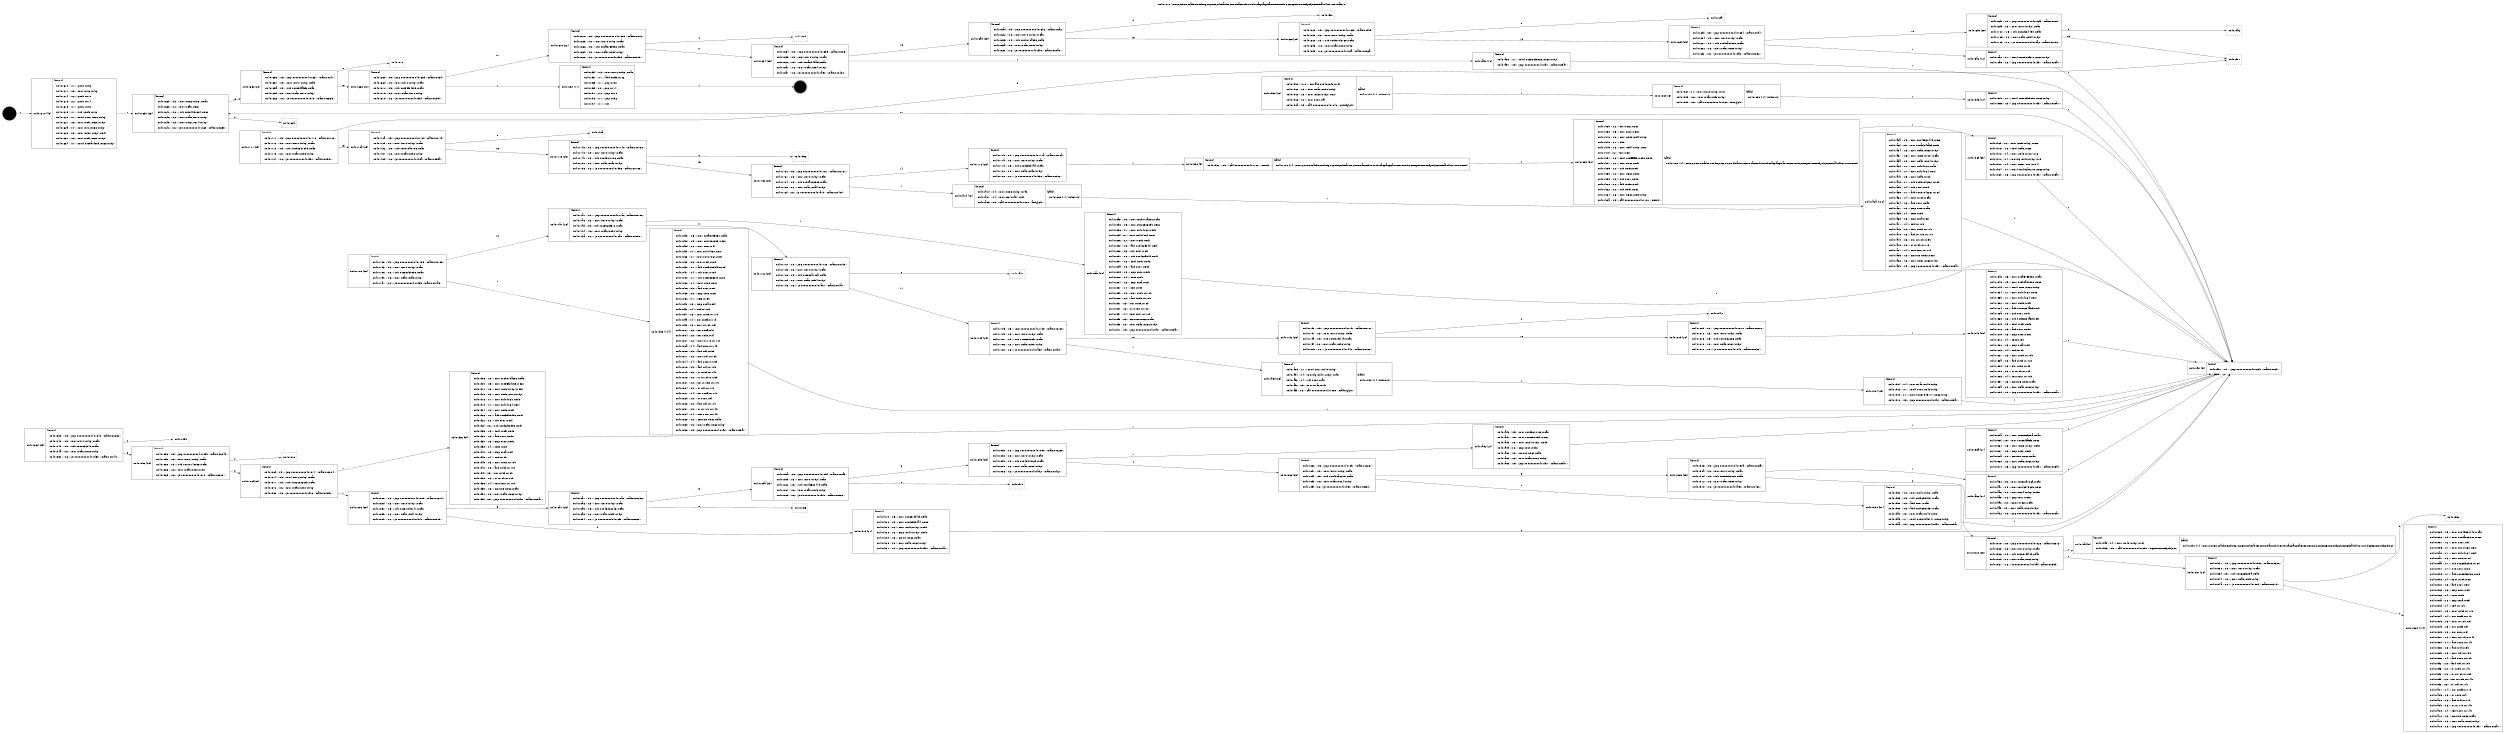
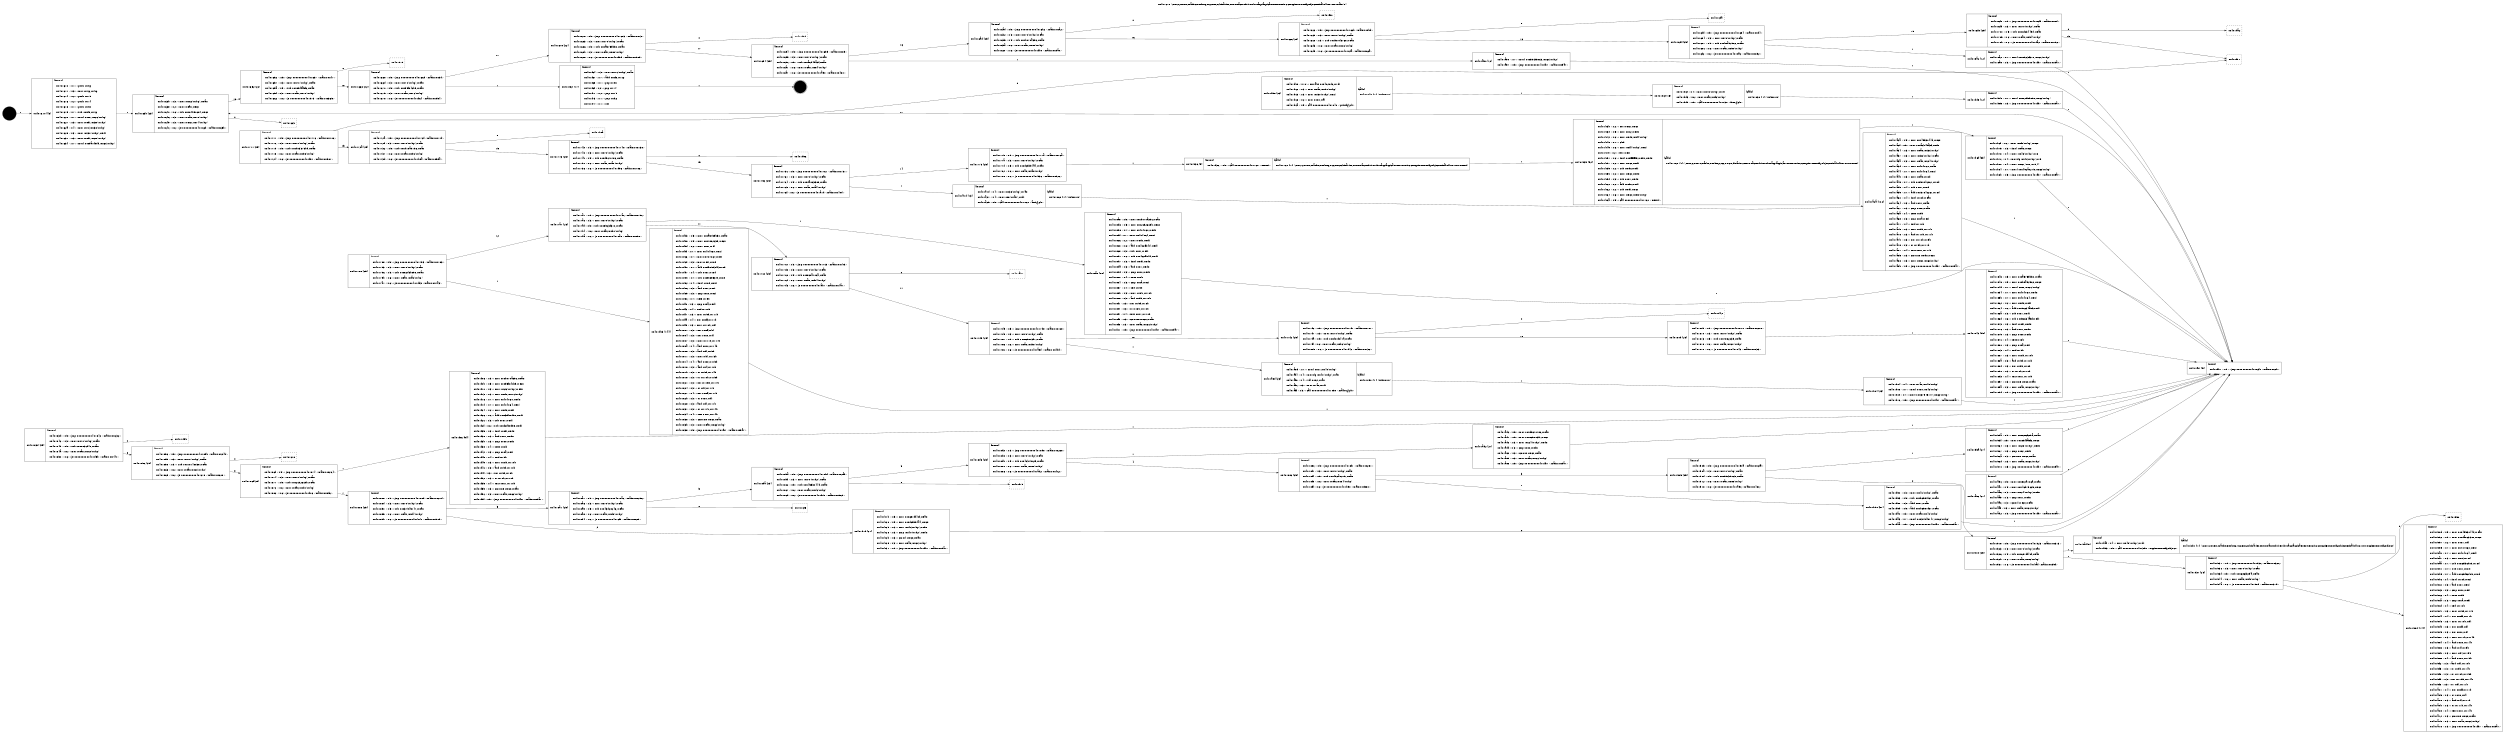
edge "0x401905 [25]" -> "0x401a9c [27]": now "0x401905 [25]" -> "0x40195a [27]"
